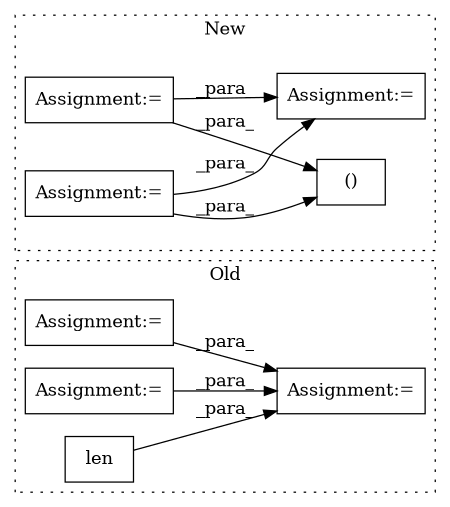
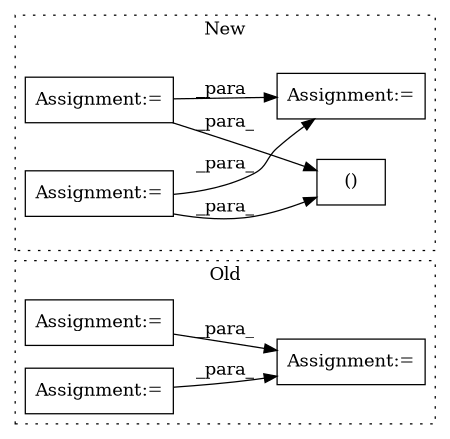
node "len": removed
